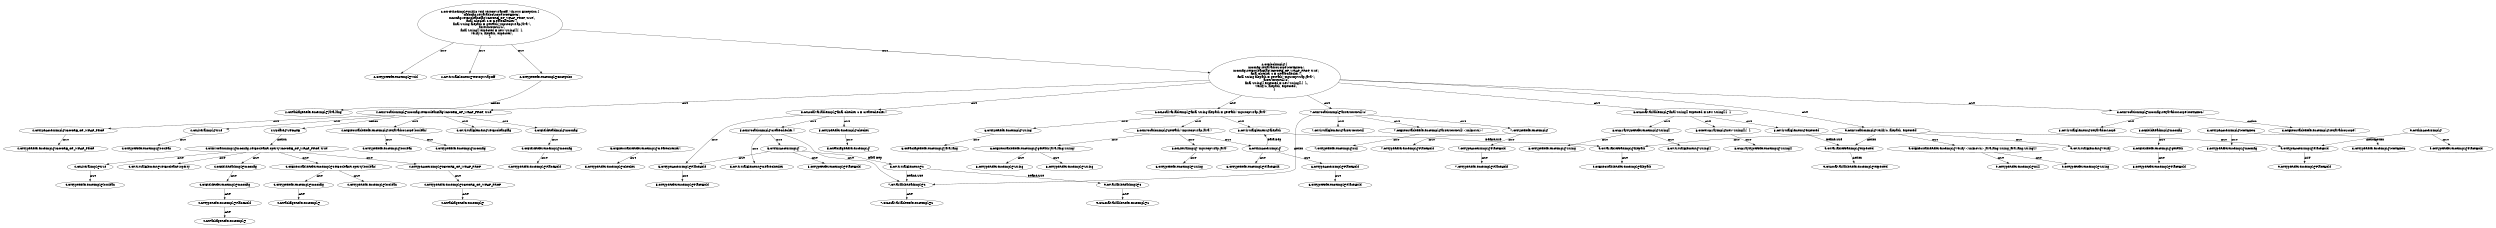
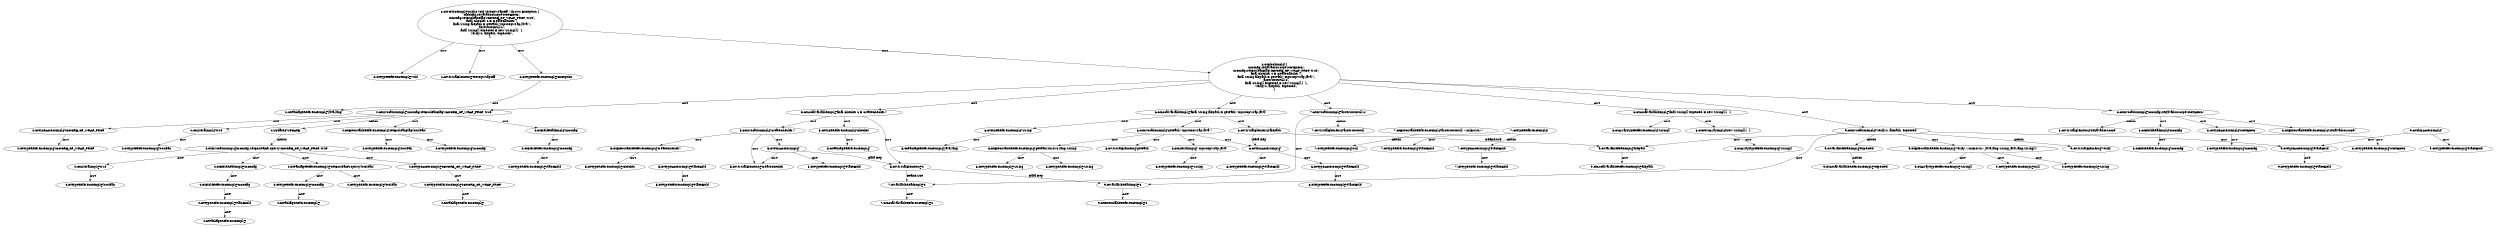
edge "2:CtTypeReferenceImpl@Exception" -> "2:CtPackageReferenceImpl@java.lang": label "Action" -> "AST"
edge "7:CtInvocationImpl@assertNotNull(c)" -> "7:CtExecutableReferenceImpl@assertNotNull(<unknown>)": removed, label "AST"
edge "7:CtInvocationImpl@assertNotNull(c)" -> "7:CtTypeReferenceImpl@": removed, label "AST"
edge "3:CtInvocationImpl@mConfig.setJavadocScope(NOTHING)" -> "3:CtFieldReadImpl@mConfig": added, label "AST"
edge "7:CtInvocationImpl@assertNotNull(c)" -> "7:CtVirtualElement@assertNotNull": label "AST" -> "Action"
edge "3:CtInvocationImpl@mConfig.setJavadocScope(NOTHING)" -> "3:CtVirtualElement@setJavadocScope": label "AST" -> "Action"
edge "3:CtInvocationImpl@mConfig.setJavadocScope(NOTHING)" -> "3:CtTypeAccessImpl@NOTHING": added, label "AST"
edge "3:CtInvocationImpl@mConfig.setJavadocScope(NOTHING)" -> "3:CtExecutableReferenceImpl@setJavadocScope()": label "Action" -> "AST"
edge "5:CtLocalVariableImpl@final Checker c = createChecker()" -> "5:CtTypeAccessImpl@PlaceHold": now "5:CtLocalVariableImpl@final Checker c = createChecker()" -> "5:CtVirtualElement@c"
node "4:CtExecutableReferenceImpl@setJavadocScope(boolean)": label "4:CtExecutableReferenceImpl@setJavadocScope(boolean)" -> "4:CtExecutableReferenceImpl@setBooleanFlag(boolean)"
node "4:CtVirtualElement@setBooleanFlag": removed
node "8:CtVirtualElement@expected": removed
edge "6:CtThisAccessImpl@" -> "6:CtVirtualElement@filepath": reversed
edge "7:CtExecutableReferenceImpl@assertNotNull(<unknown>)" -> "7:CtTypeReferenceImpl@null": label "AST" -> "Action"
edge "7:CtTypeReferenceImpl@" -> "7:CtTypeAccessImpl@PlaceHold": label "AST" -> "Action"
edge "9:CtInvocationImpl@verify(c, filepath, expected)" -> "9:CtVirtualElement@verify": label "AST" -> "Action"
edge "9:CtThisAccessImpl@" -> "9:CtTypeAccessImpl@PlaceHold": label "Action" -> "AST"
edge "3:CtTypeAccessImpl@NOTHING" -> "3:CtTypeReferenceImpl@NOTHING": label "Action" -> "AST"
node "6:CtExecutableReferenceImpl@getPath(java.lang.String)": label "6:CtExecutableReferenceImpl@getPath(java.lang.String)" -> "6:CtExecutableReferenceImpl@getPath(throws.lang.String)"
node "6:CtVirtualElement@getPath": added
edge "7:CtInvocationImpl@assertNotNull(c)" -> "7:CtVariableReadImpl@c": label "Action" -> "AST"
node "8:CtTypeReferenceImpl@String": removed
node "8:CtVirtualElement@String[]": removed
node "3:CtFieldReferenceImpl@getPath": label "3:CtFieldReferenceImpl@getPath" -> "3:CtFieldReferenceImpl@mConfig"
edge "5:CtThisAccessImpl@" -> "5:CtTypeAccessImpl@PlaceHold": now "5:CtThisAccessImpl@" -> "5:CtVirtualElement@createChecker"
edge "5:CtInvocationImpl@createChecker()" -> "7:CtVariableReadImpl@c": now "5:CtInvocationImpl@createChecker()" -> "5:CtExecutableReferenceImpl@createChecker()"
node "4:CtVirtualElement@setBooleanProperty": removed
node "4:CtExecutableReferenceImpl@setBooleanProperty(boolean)": label "4:CtExecutableReferenceImpl@setBooleanProperty(boolean)" -> "4:CtPackageReferenceImpl@setBooleanProperty(boolean)"
node "9:CtExecutableReferenceImpl@filepath": label "9:CtExecutableReferenceImpl@filepath" -> "9:CtLocalVariableReferenceImpl@filepath"
node "9:CtArrayTypeReferenceImpl@String[]": added
node "3:CtTypeReferenceImpl@PlaceHold": removed
edge "5:CtVirtualElement@c" -> "9:CtVariableReadImpl@c": label "Define-Use" -> "Data Dep"
edge "9:CtInvocationImpl@verify(c, filepath, expected)" -> "9:CtVariableReadImpl@c": added, label "AST"
node "9:CtLocalVariableReferenceImpl@c": label "9:CtLocalVariableReferenceImpl@c" -> "9:CtExecutableReferenceImpl@c"
